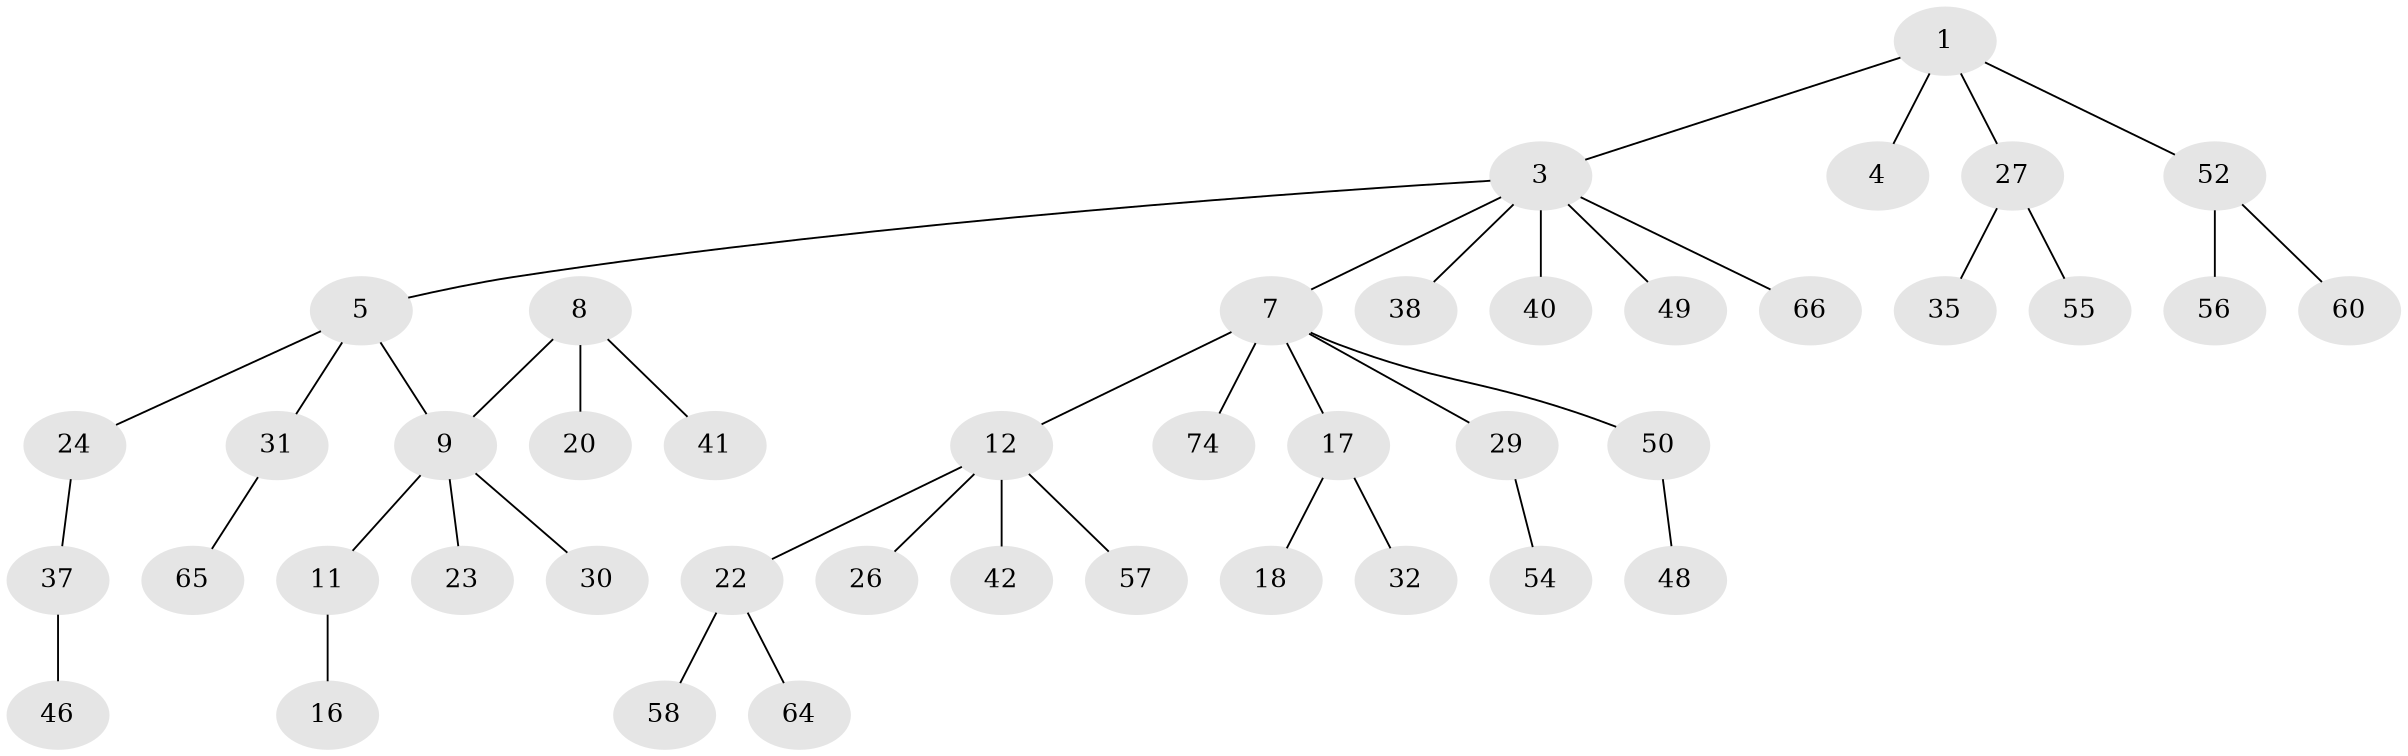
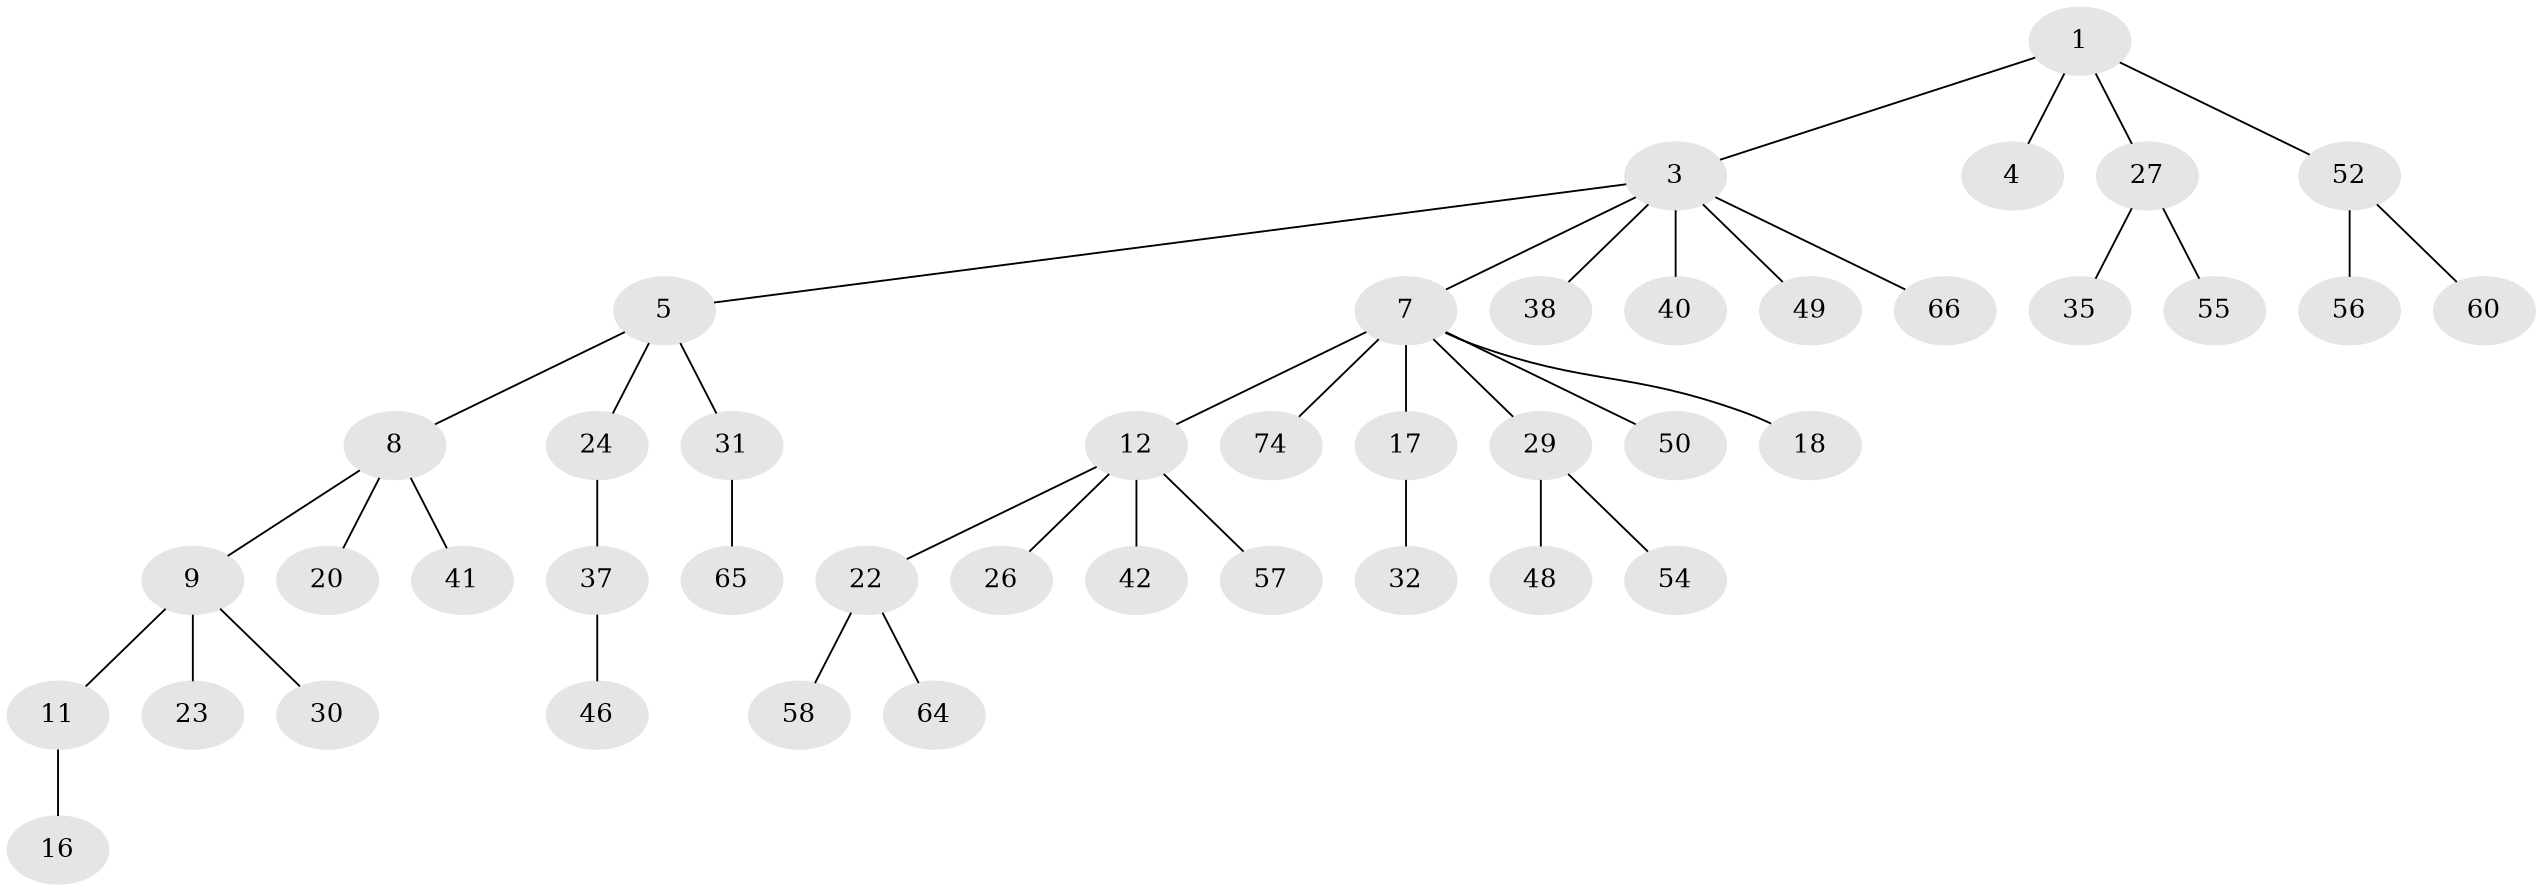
edge "5" -- "9": now "5" -- "8"
edge "17" -- "18": now "7" -- "18"
edge "50" -- "48": now "29" -- "48"
